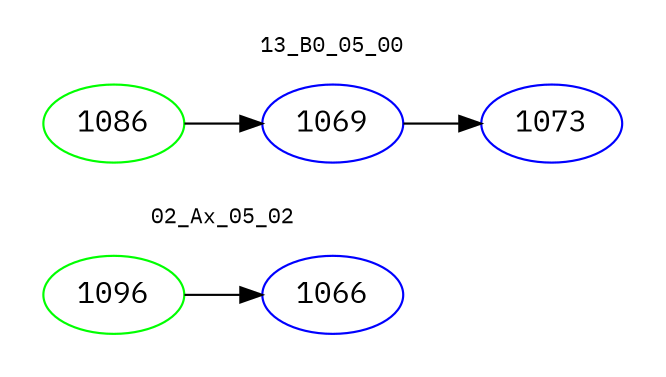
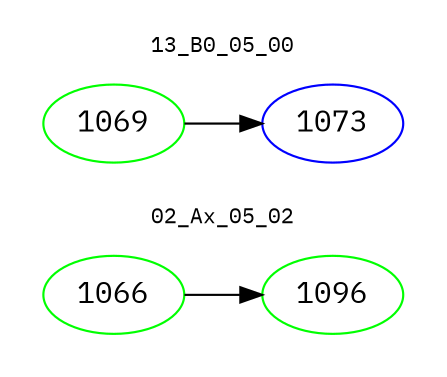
node "1086": removed
node "1069": color blue -> green
edge "1096" -> "1066": reversed
node "1066": color blue -> green
